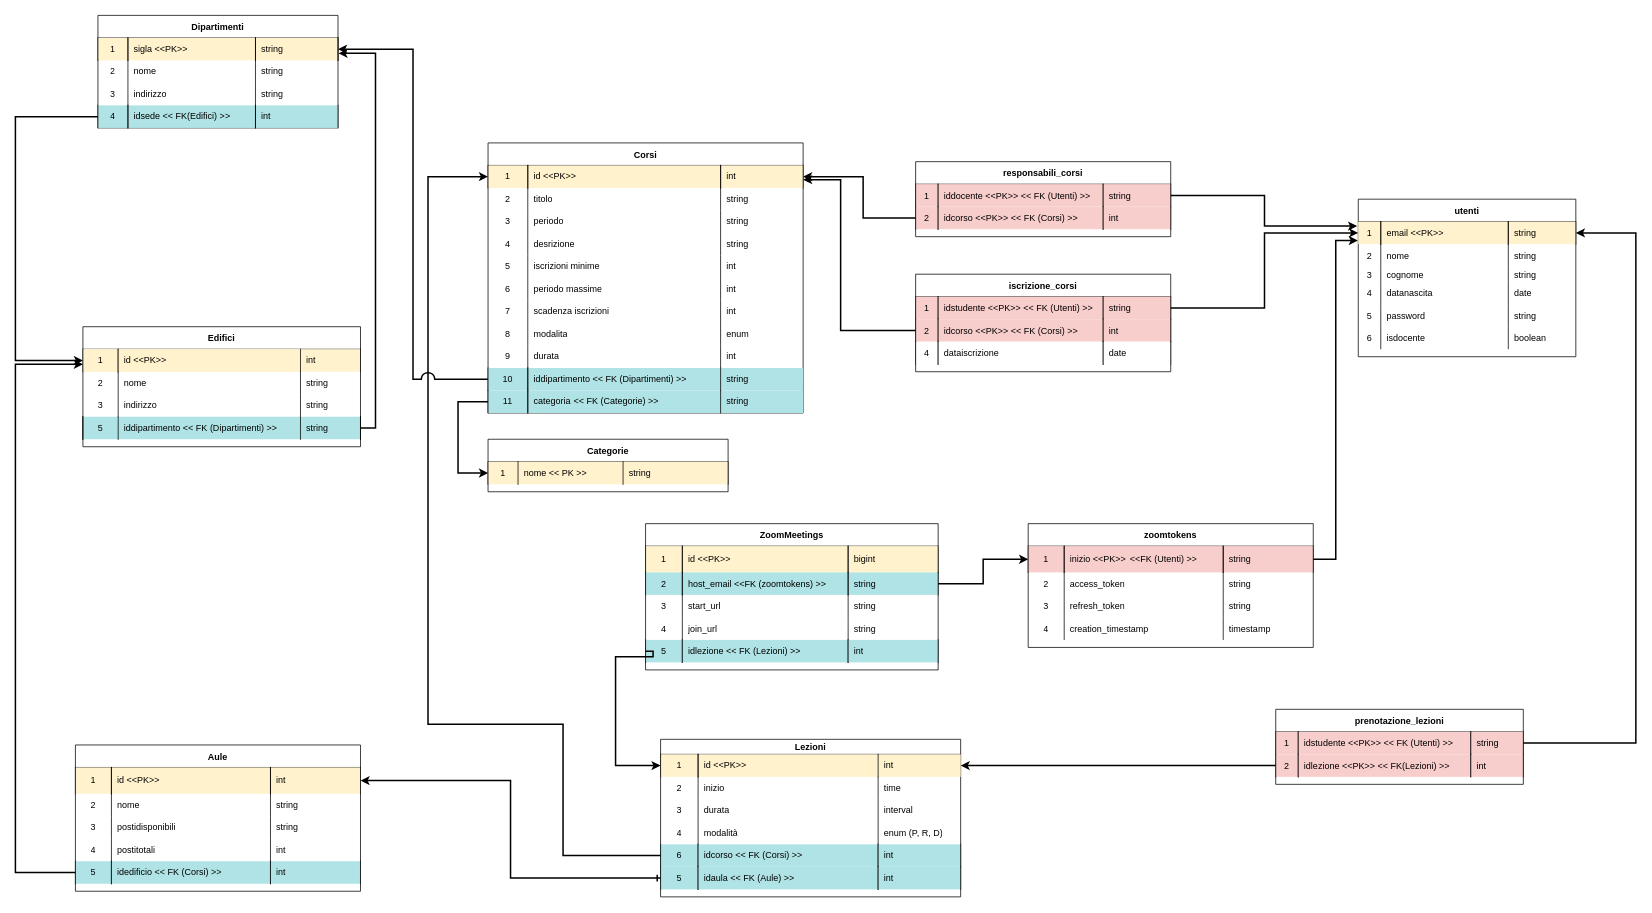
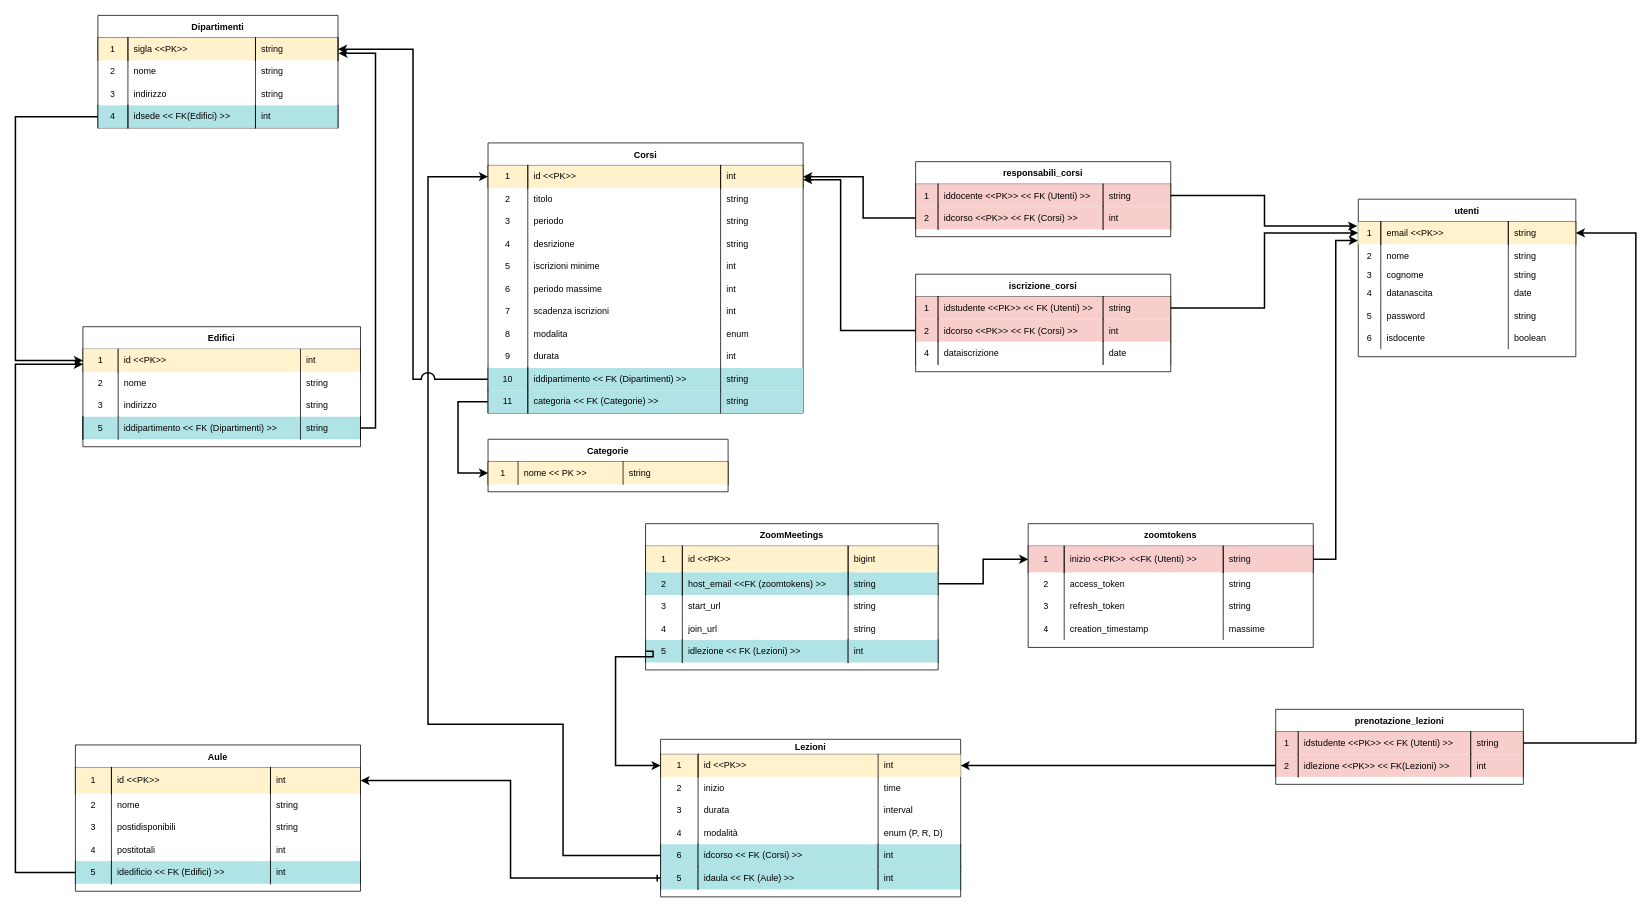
node "timestamp": label "timestamp" -> "massime"
node "idedificio << FK (Corsi) >>": label "idedificio << FK (Corsi) >>" -> "idedificio << FK (Edifici) >>"
